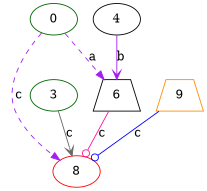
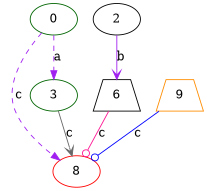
node "4": label "4" -> "2"
edge "0" -> "6": now "0" -> "3"
